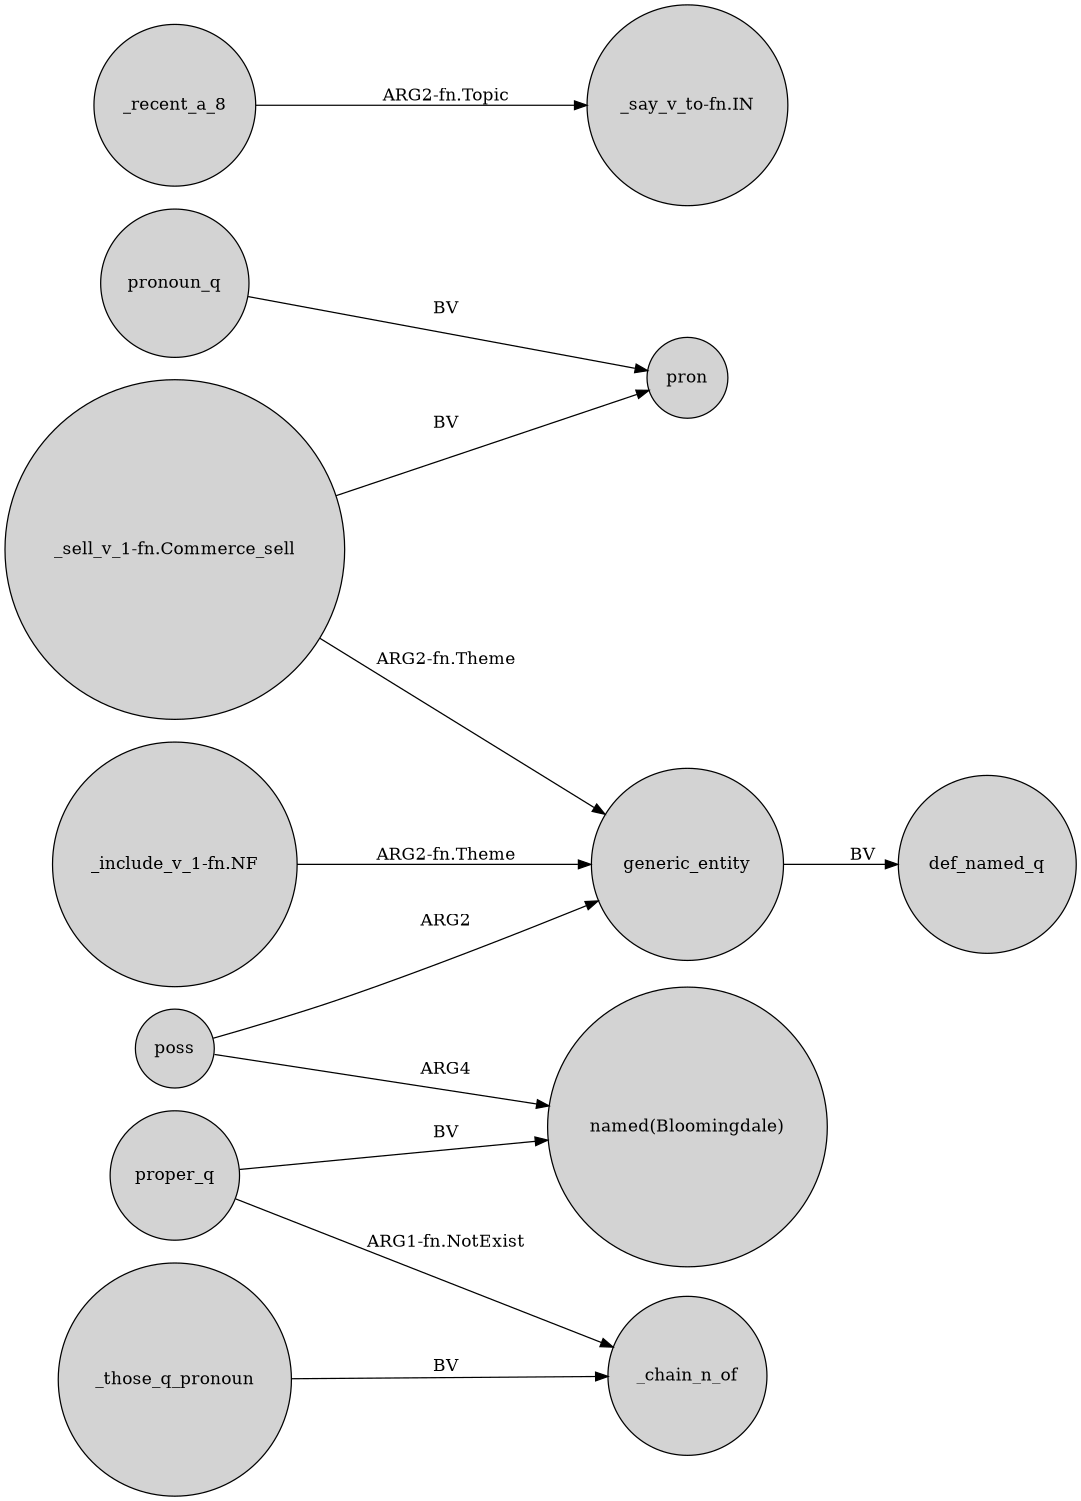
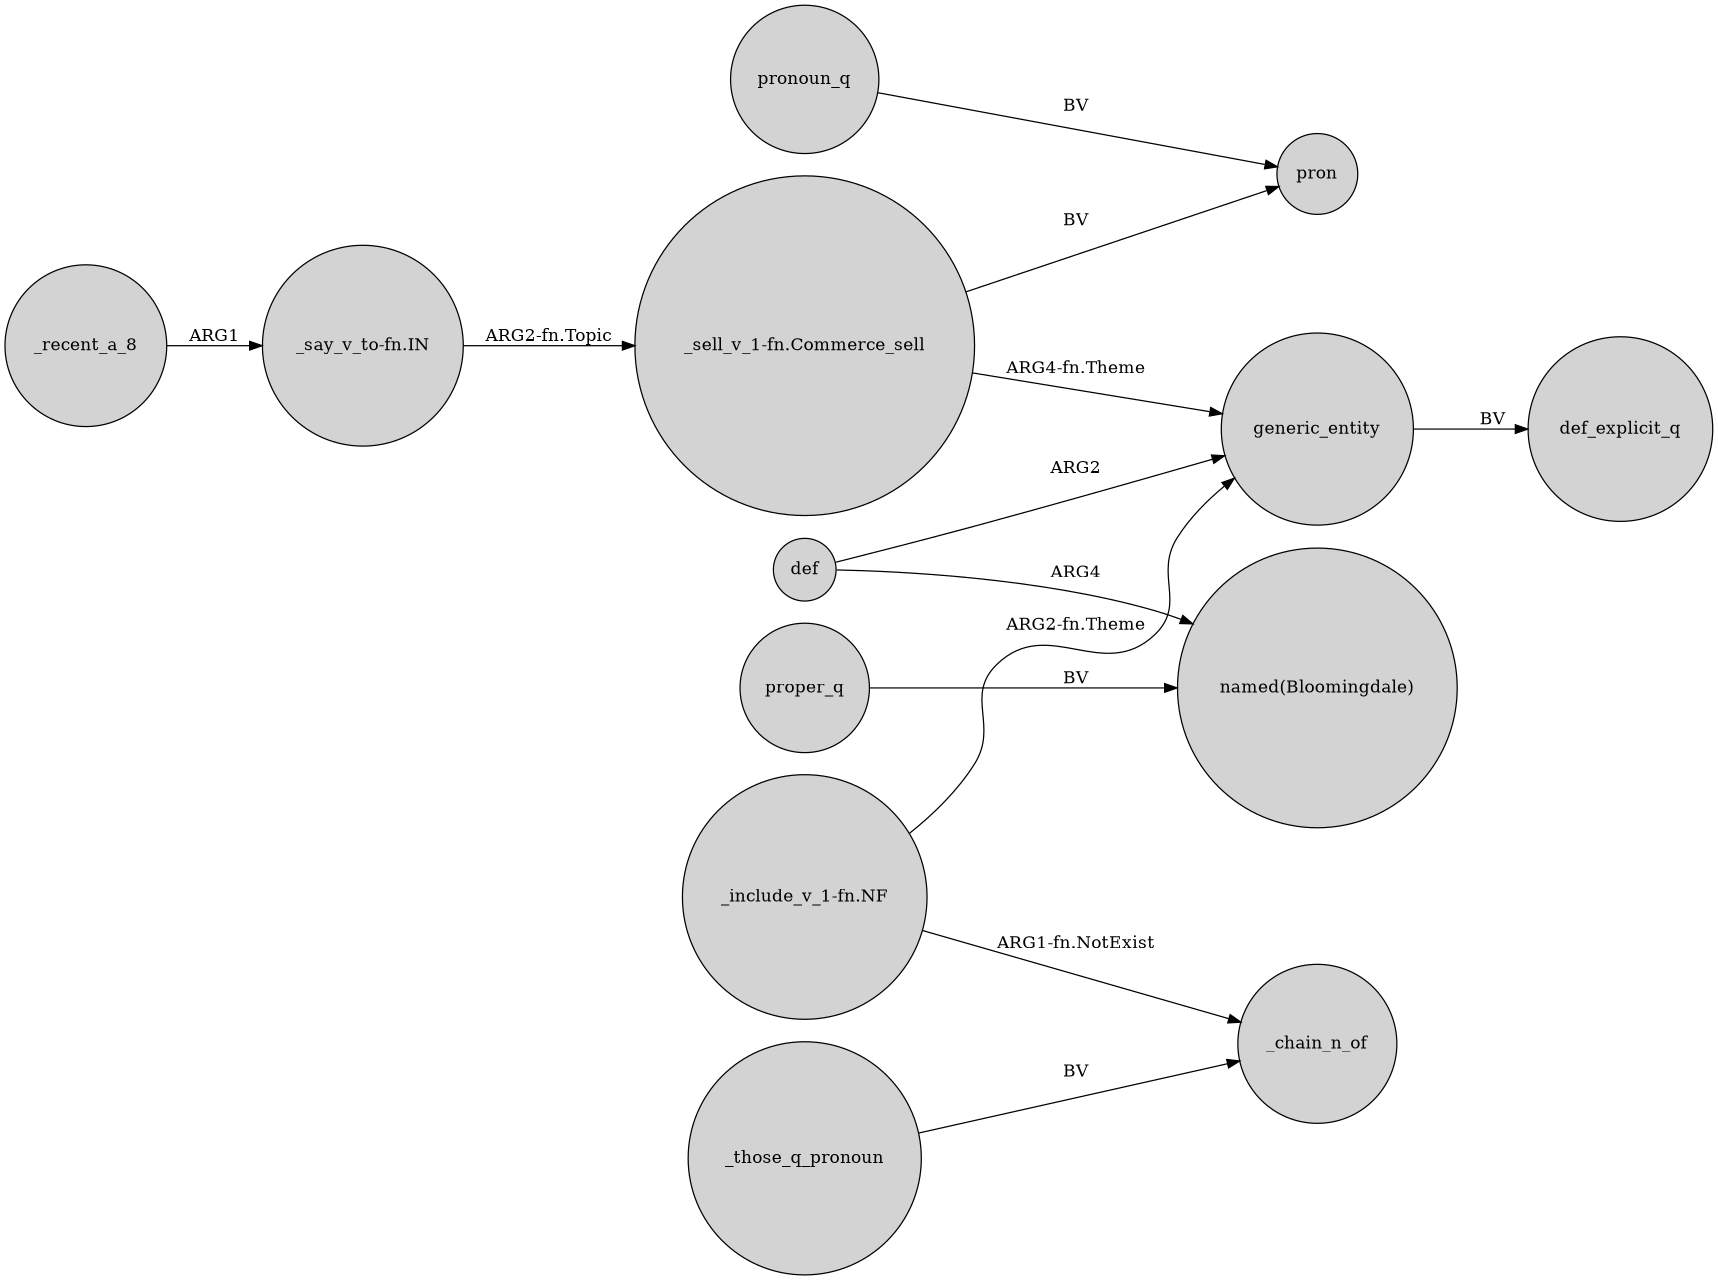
edge "_recent_a_8" -> "_say_v_to-fn.IN": label "ARG2-fn.Topic" -> "ARG1"
edge "_say_v_to-fn.IN" -> "_sell_v_1-fn.Commerce_sell": added, label "ARG2-fn.Topic"
edge "_sell_v_1-fn.Commerce_sell" -> "generic_entity": label "ARG2-fn.Theme" -> "ARG4-fn.Theme"
node "def_named_q": label "def_named_q" -> "def_explicit_q"
node "poss": label "poss" -> "def"
edge "proper_q" -> "_chain_n_of": now "_include_v_1-fn.NF" -> "_chain_n_of"
